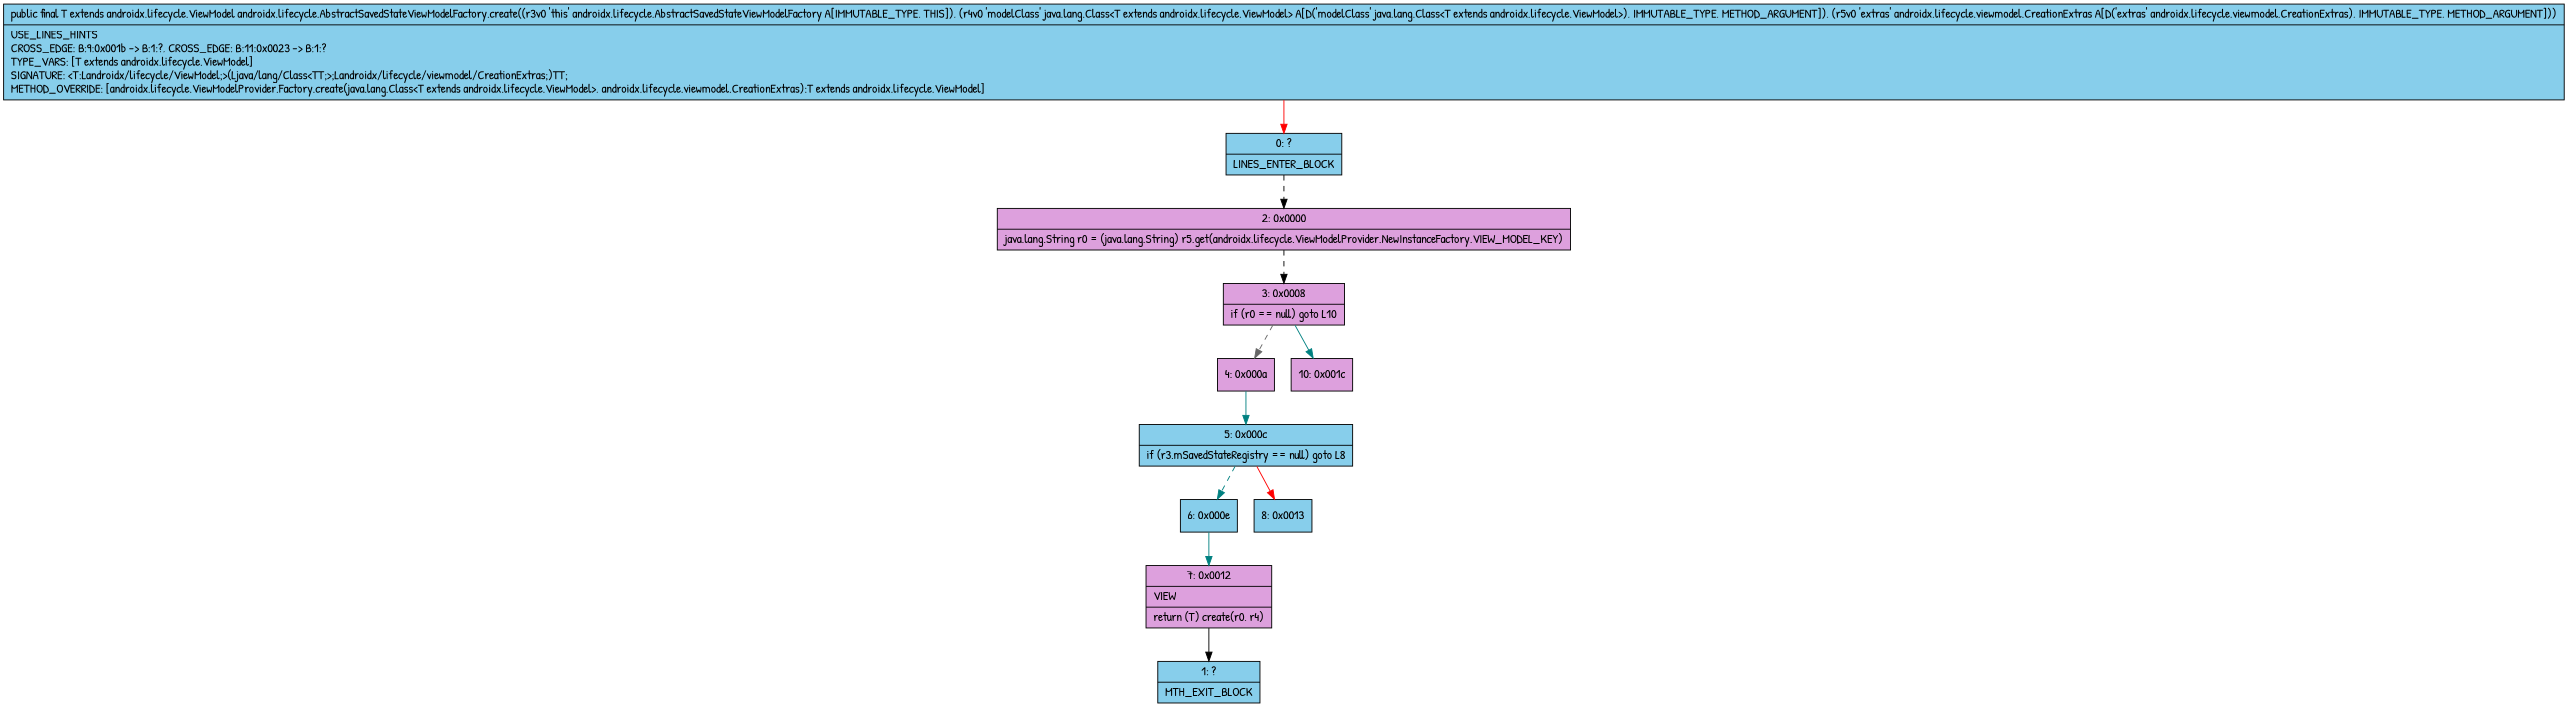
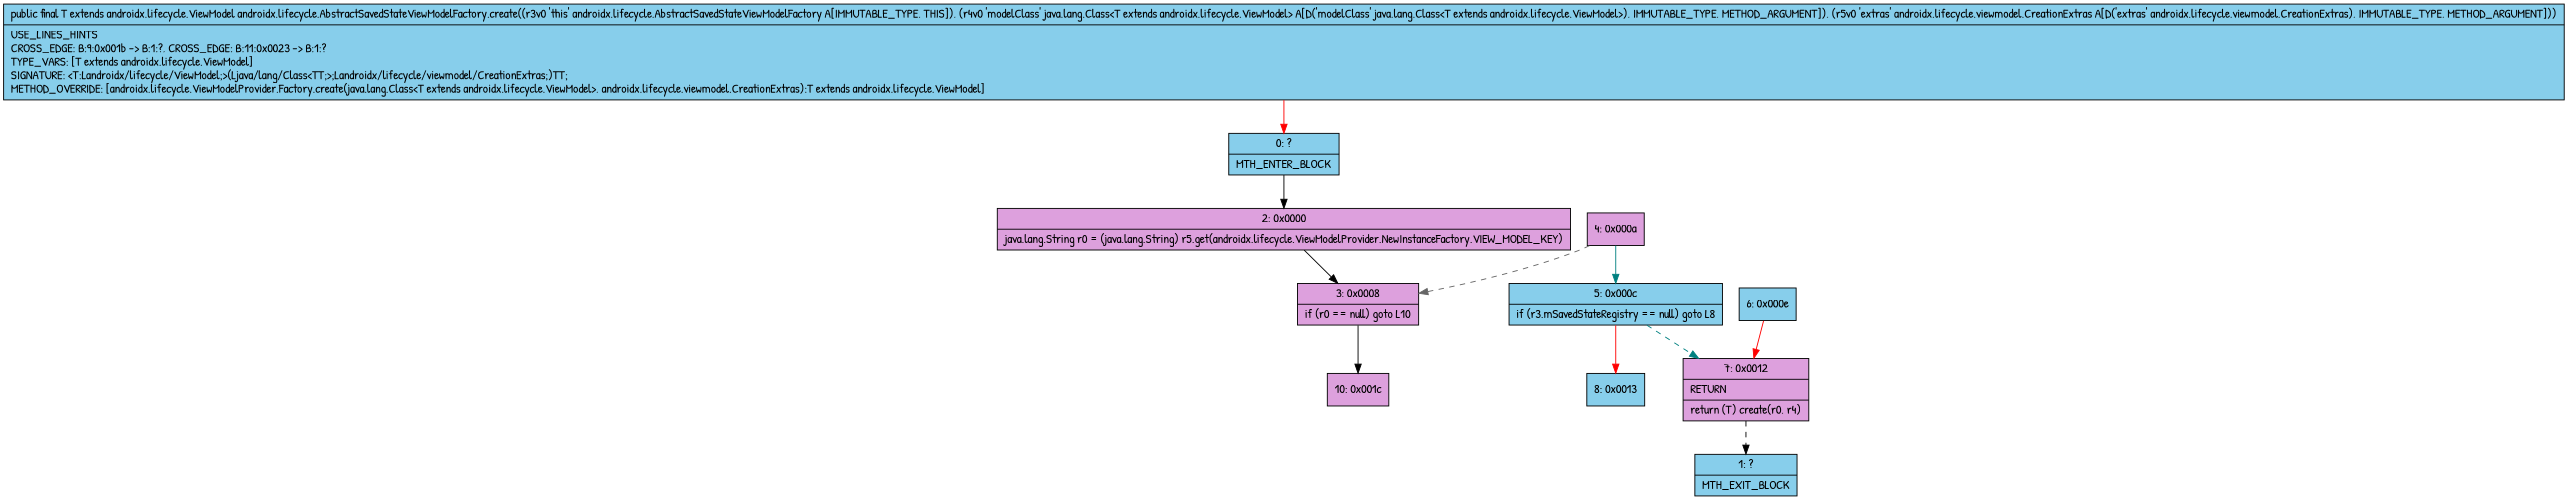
node "0: ?": text "LINES_ENTER_BLOCK" -> "MTH_ENTER_BLOCK"
edge "0: ?" -> "2: 0x0000": style dashed -> solid
edge "2: 0x0000" -> "3: 0x0008": style dashed -> solid
edge "3: 0x0008" -> "4: 0x000a": reversed
edge "3: 0x0008" -> "10: 0x001c": color teal -> black
edge "5: 0x000c" -> "6: 0x000e": now "5: 0x000c" -> "7: 0x0012"
edge "6: 0x000e" -> "7: 0x0012": color teal -> red
node "7: 0x0012": text "VIEW" -> "RETURN"
edge "7: 0x0012" -> "1: ?": style solid -> dashed
